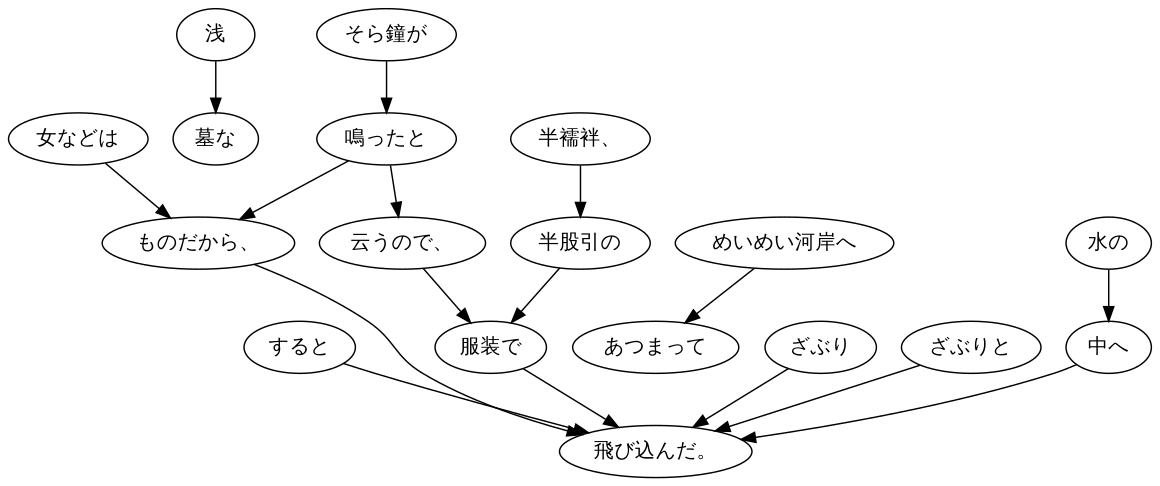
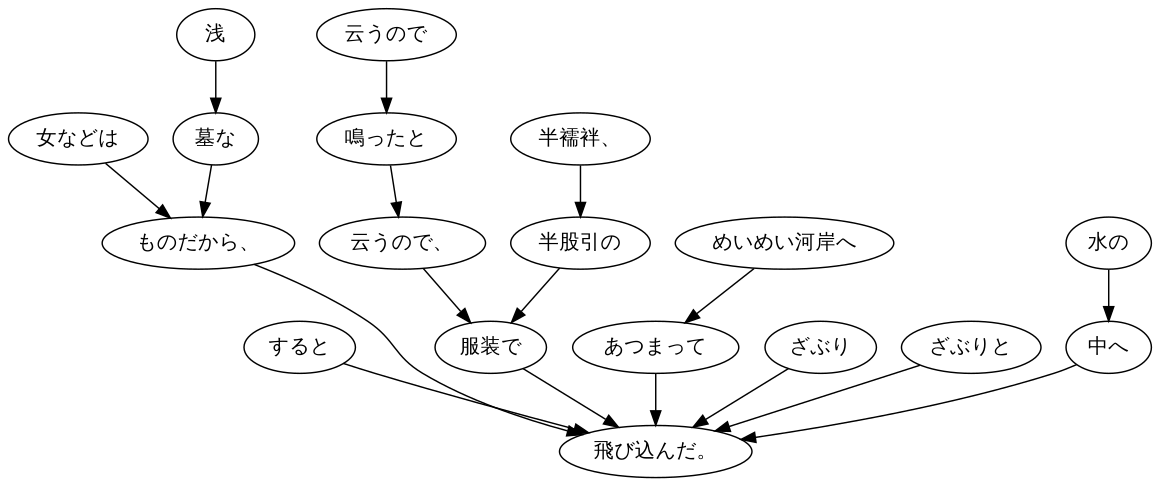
node "そら鐘が": label "そら鐘が" -> "云うので"
edge "鳴ったと" -> "ものだから、": now "墓な" -> "ものだから、"
edge "あつまって" -> "飛び込んだ。": added
